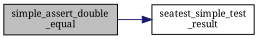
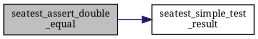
node "simple_assert_double _equal": label "simple_assert_double _equal" -> "seatest_assert_double _equal"
